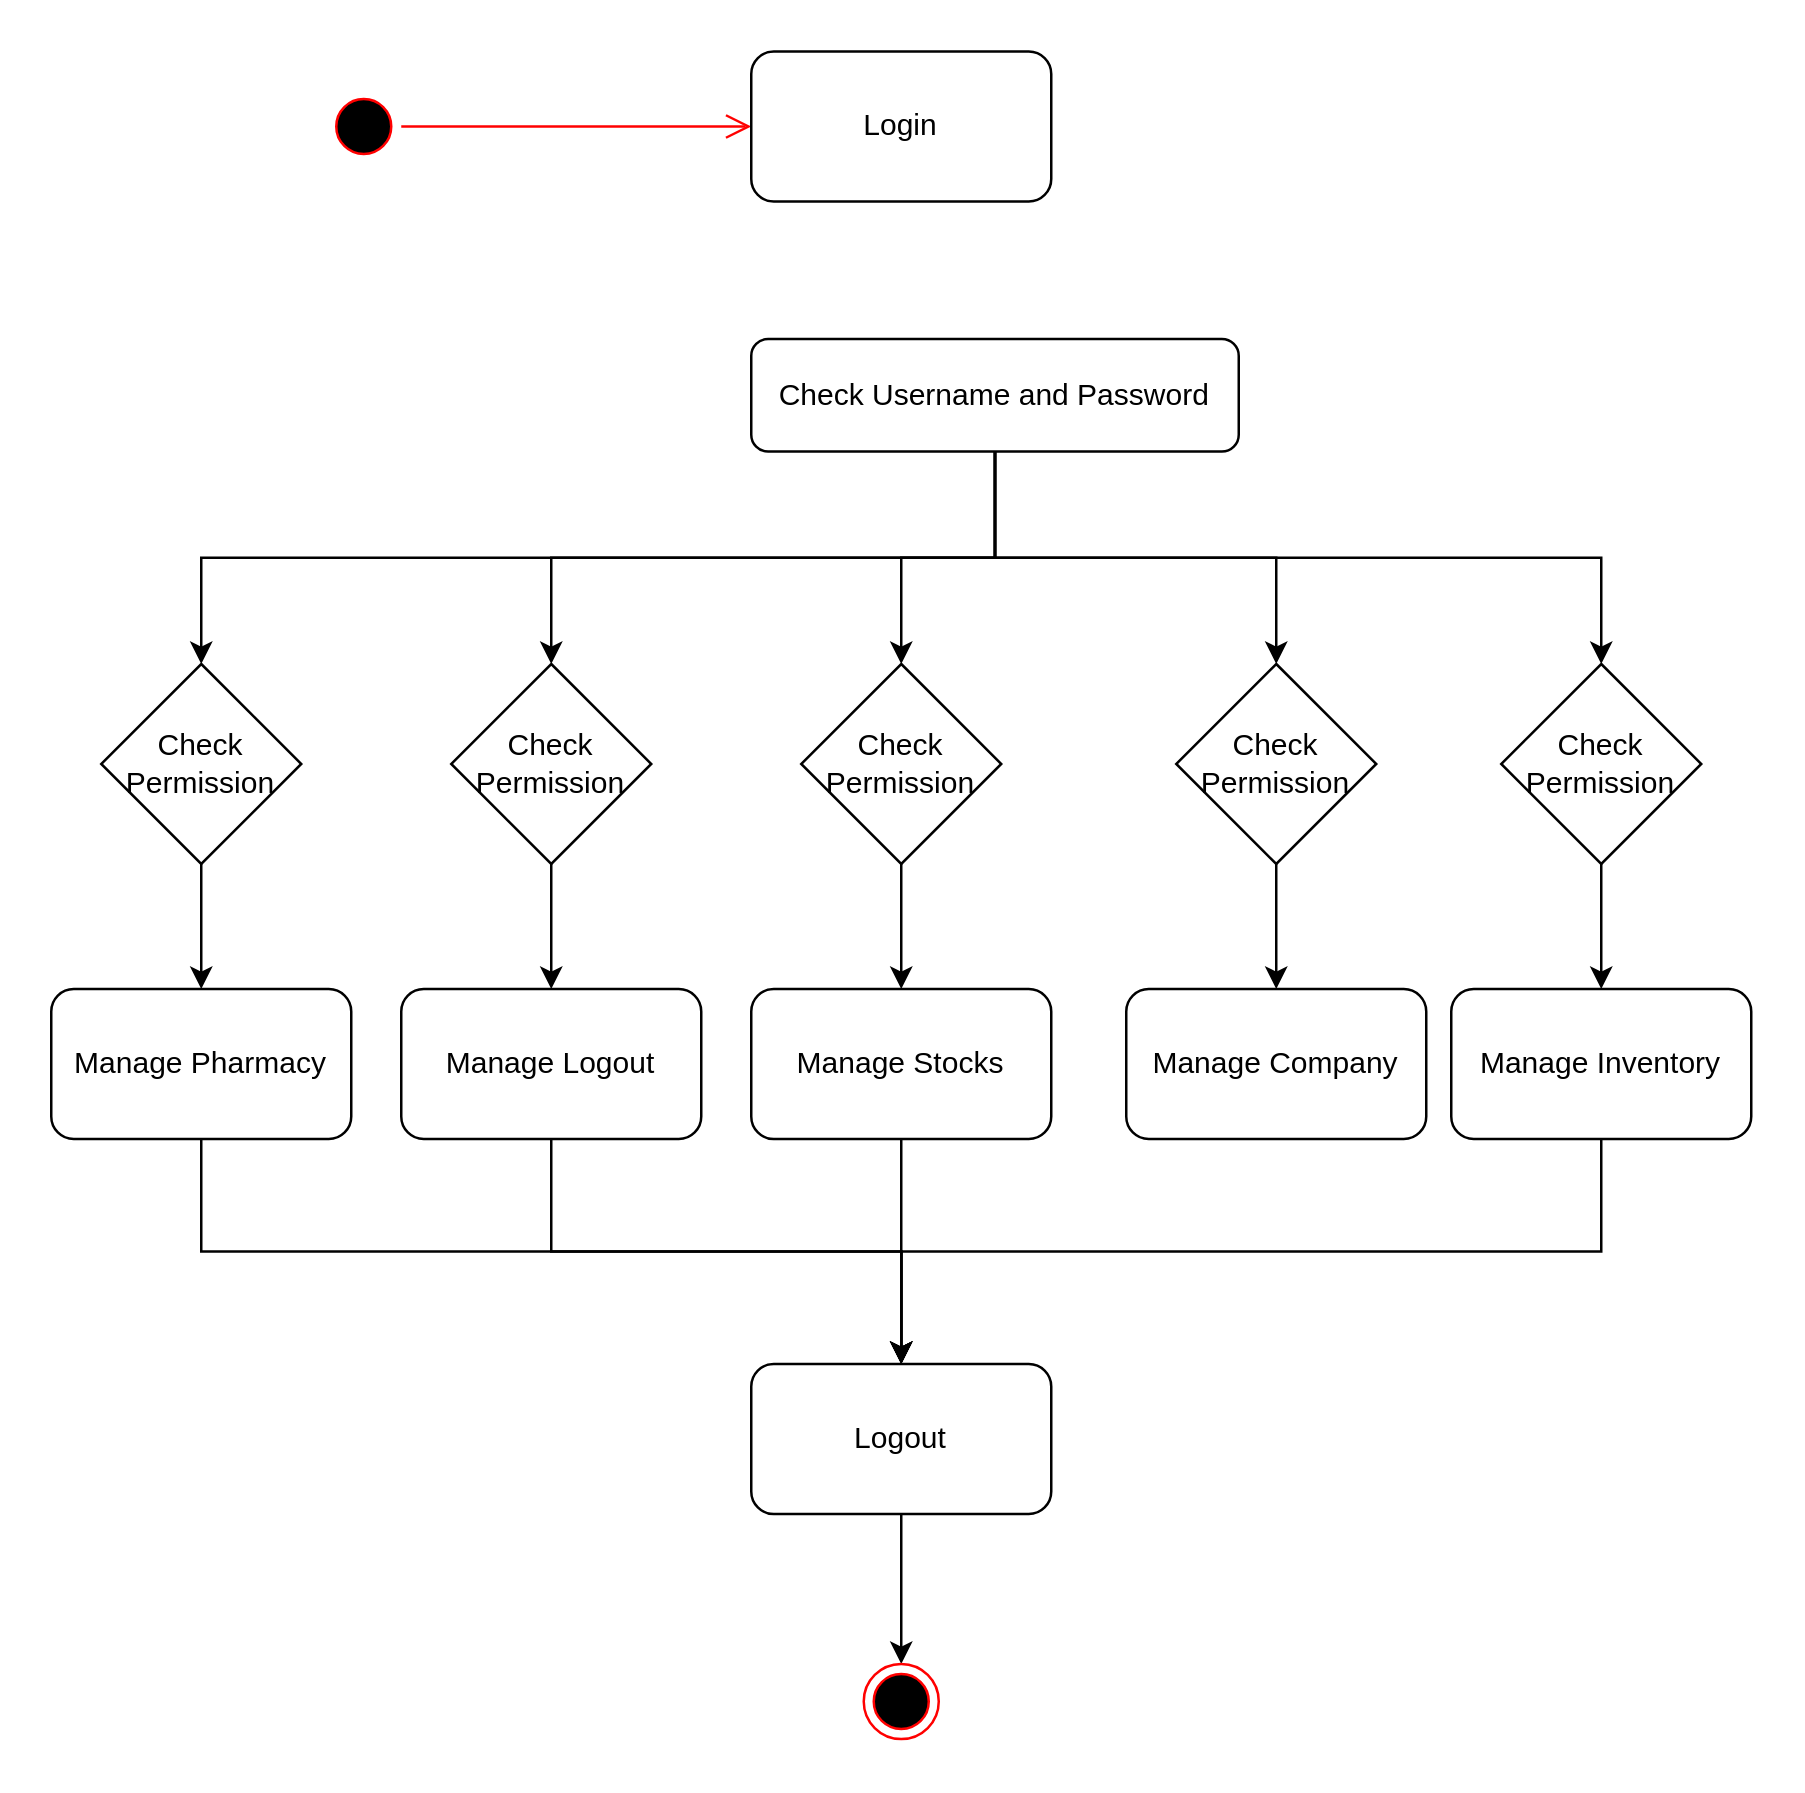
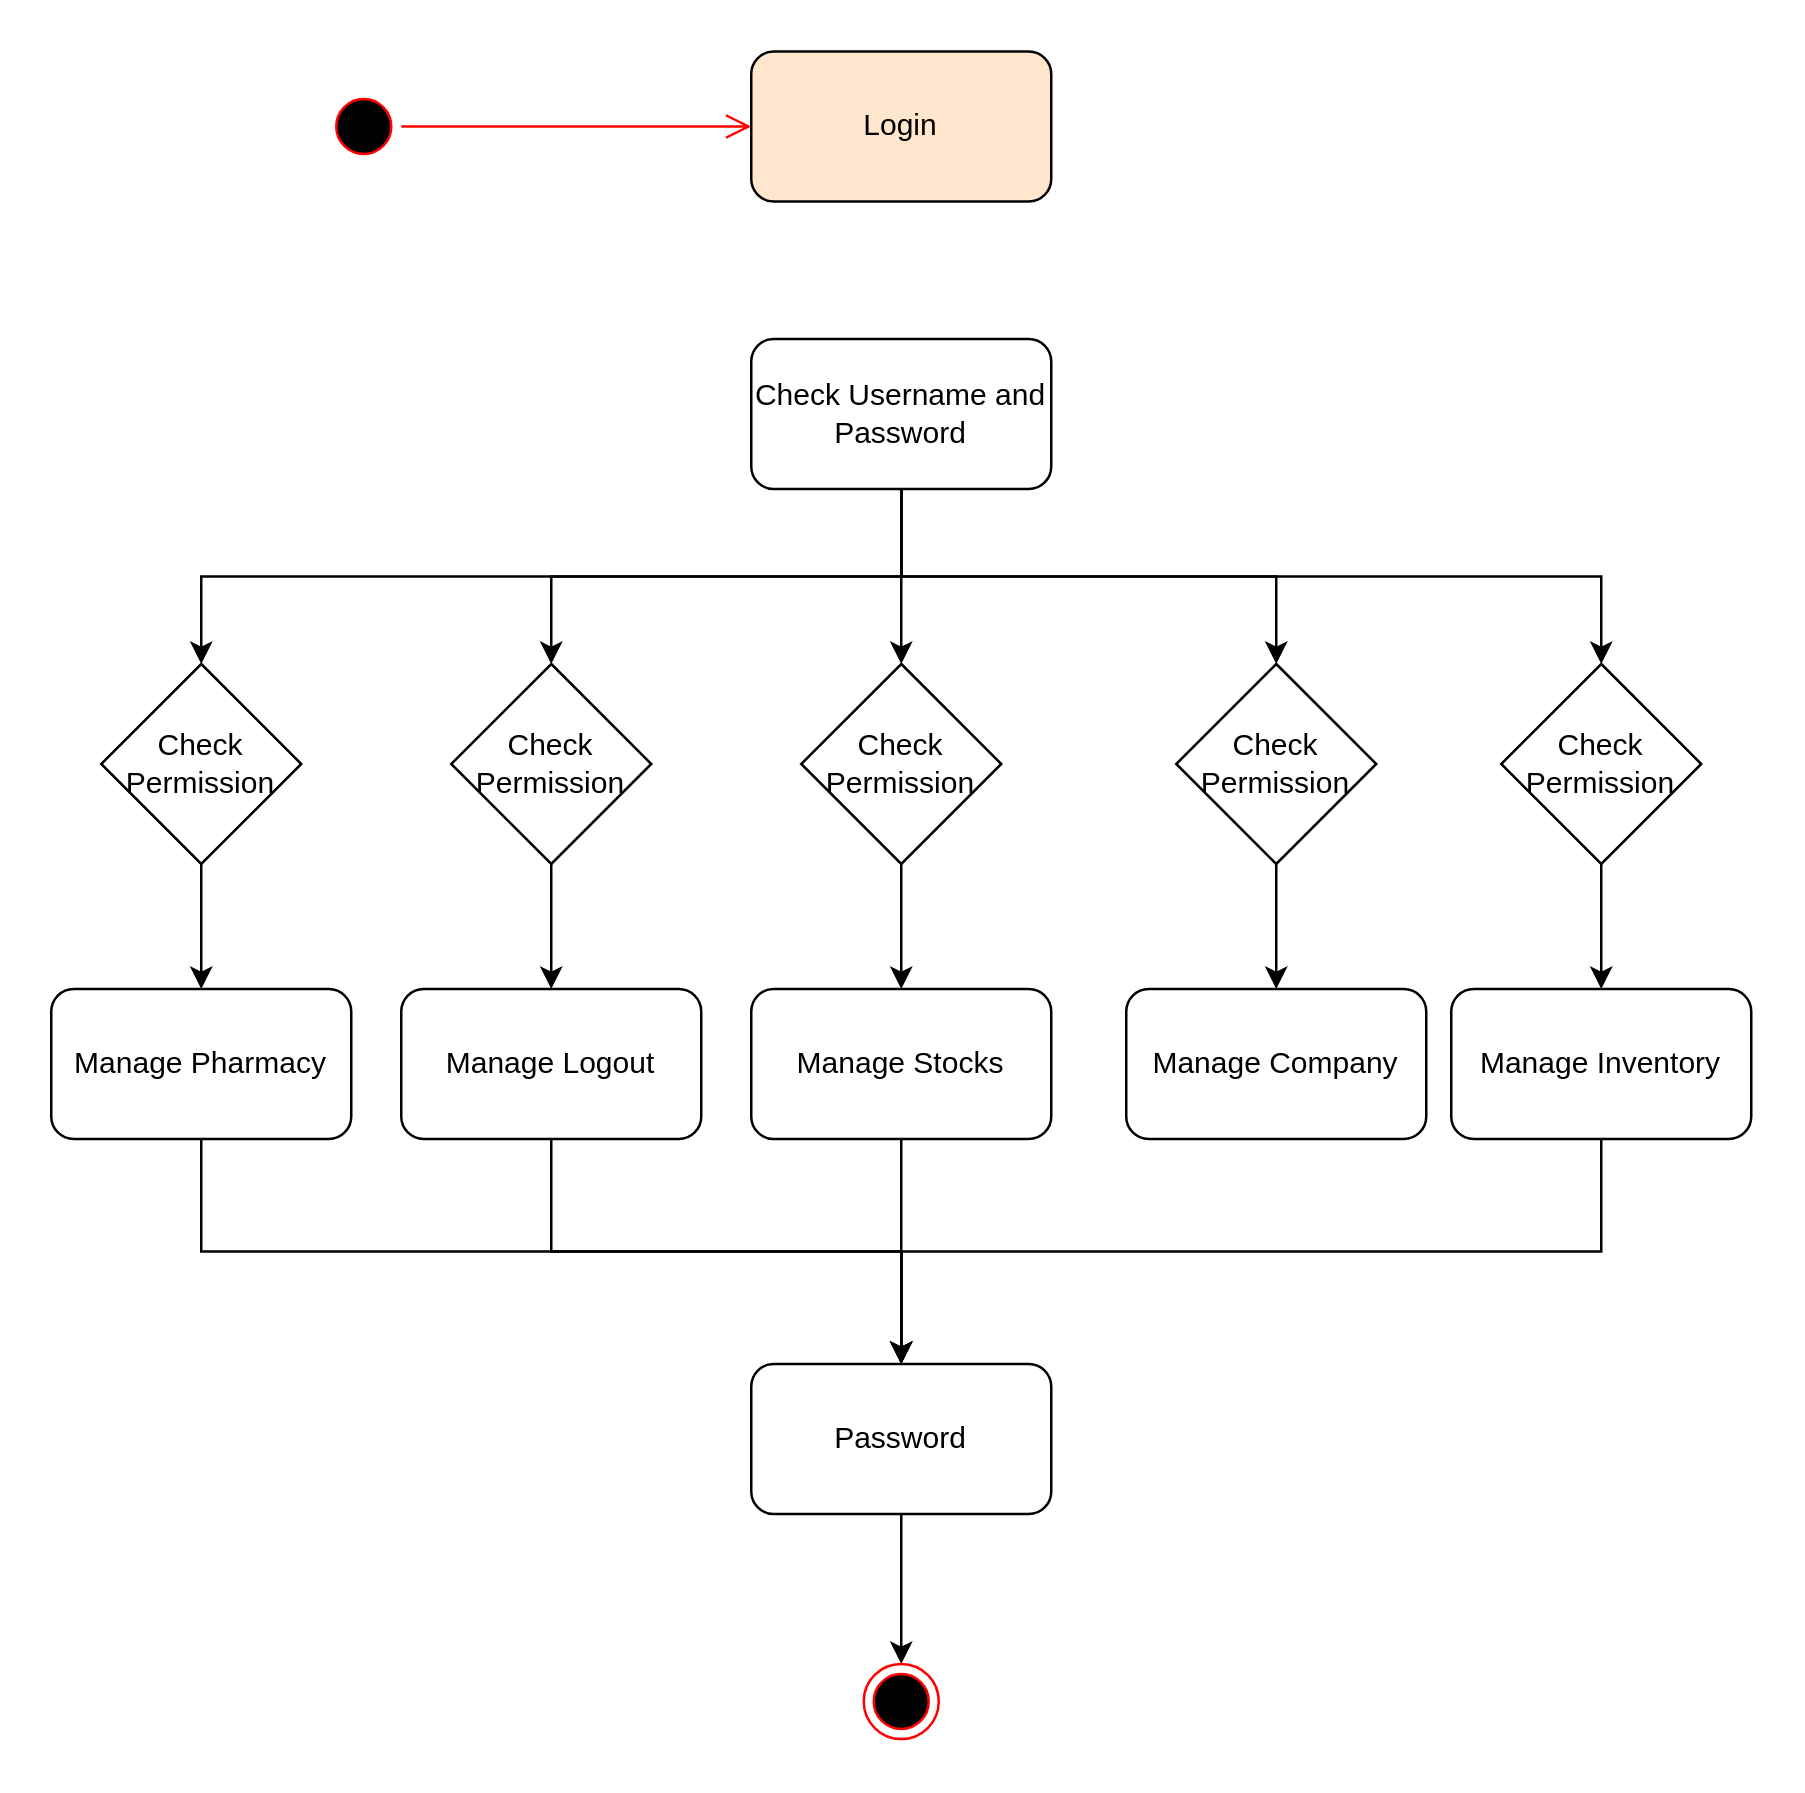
node "Login": fillcolor #ffffff -> #ffe6cc
node "Check Username and Password": size 488x113 -> 300x150
node "Logout": label "Logout" -> "Password"
